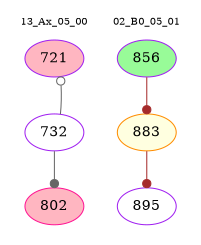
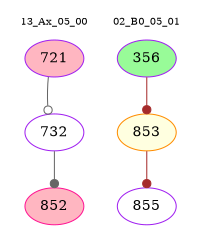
node "856": label "856" -> "356"
edge "732" -> "721": reversed
node "883": label "883" -> "853"
node "802": label "802" -> "852"
node "895": label "895" -> "855"
